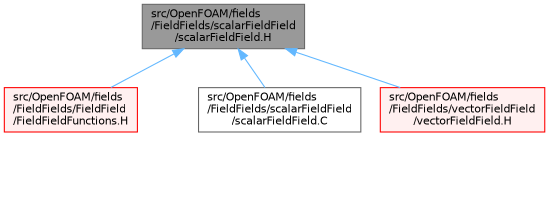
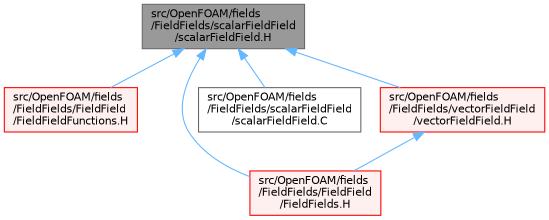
node "src/OpenFOAM/fields /FieldFields/FieldField /FieldFields.H": added
